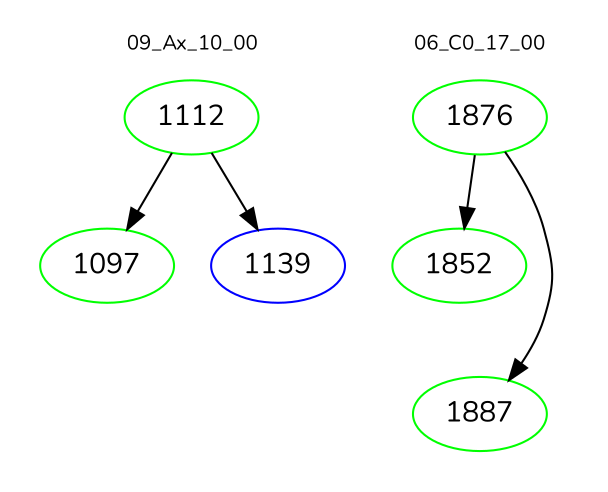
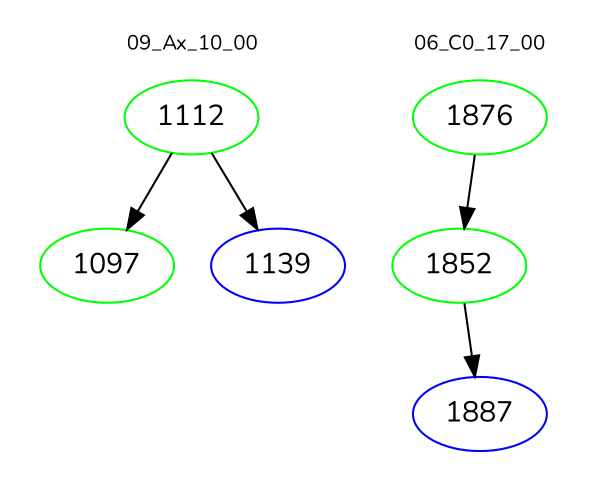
edge "1876" -> "1887": now "1852" -> "1887"
node "1887": color green -> blue
